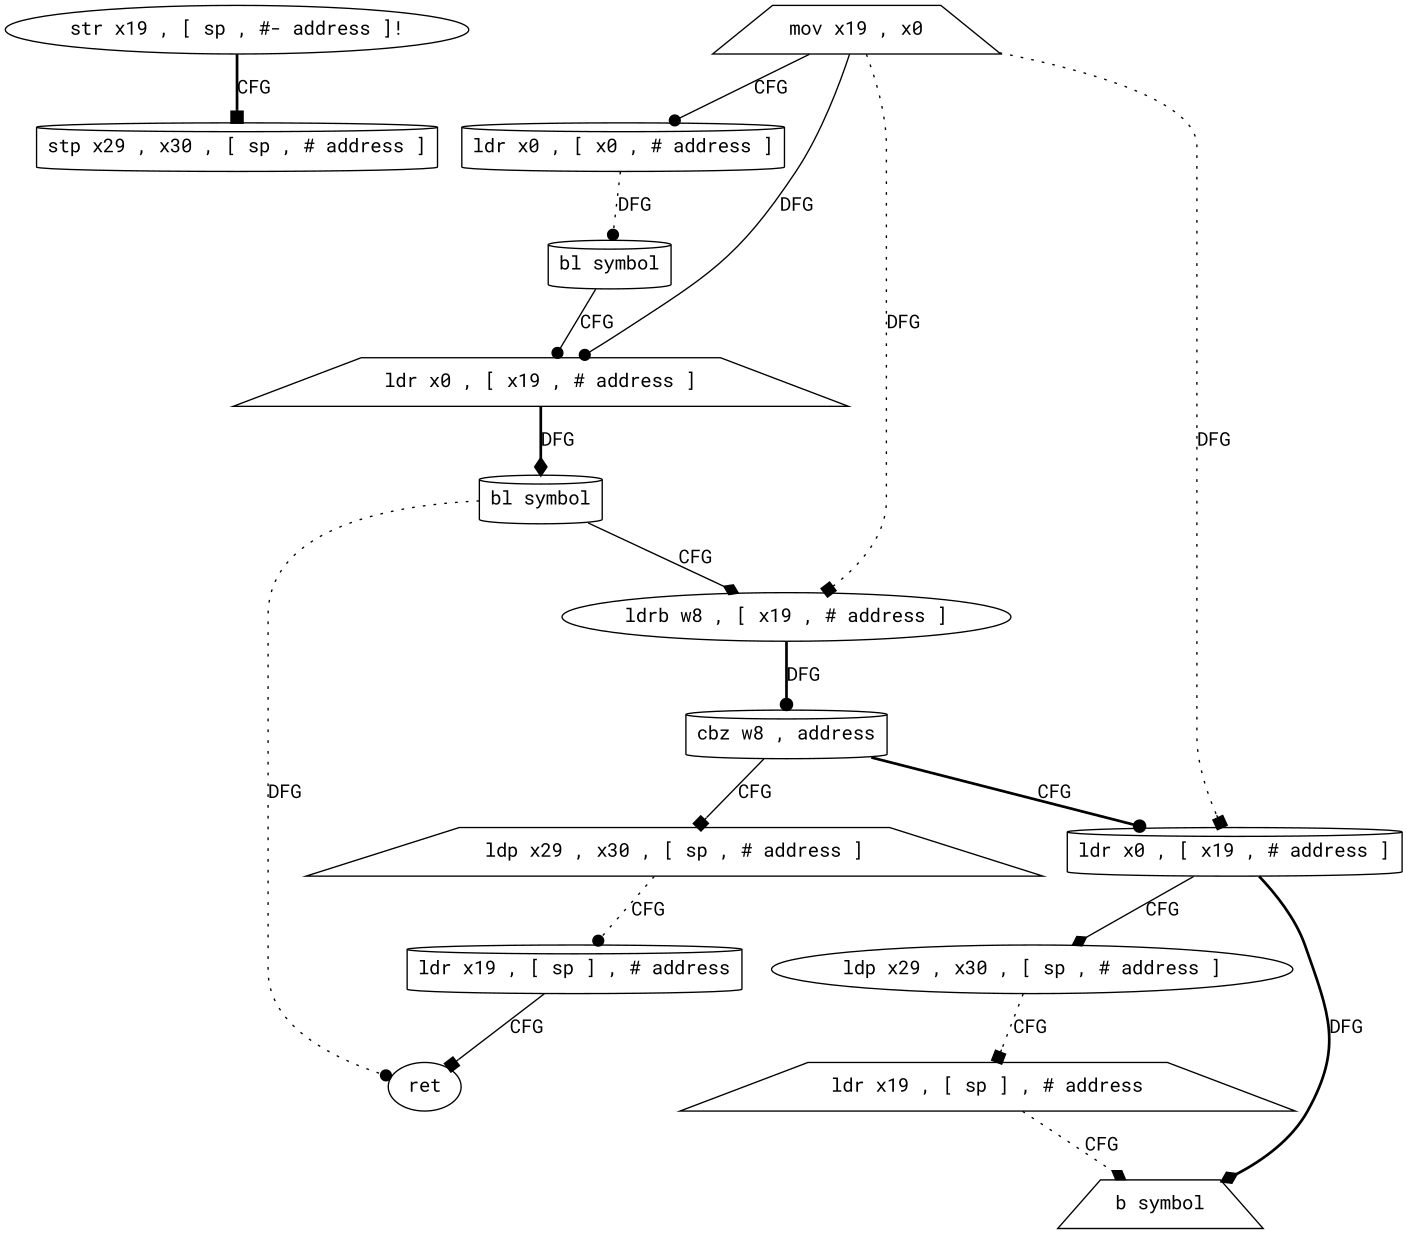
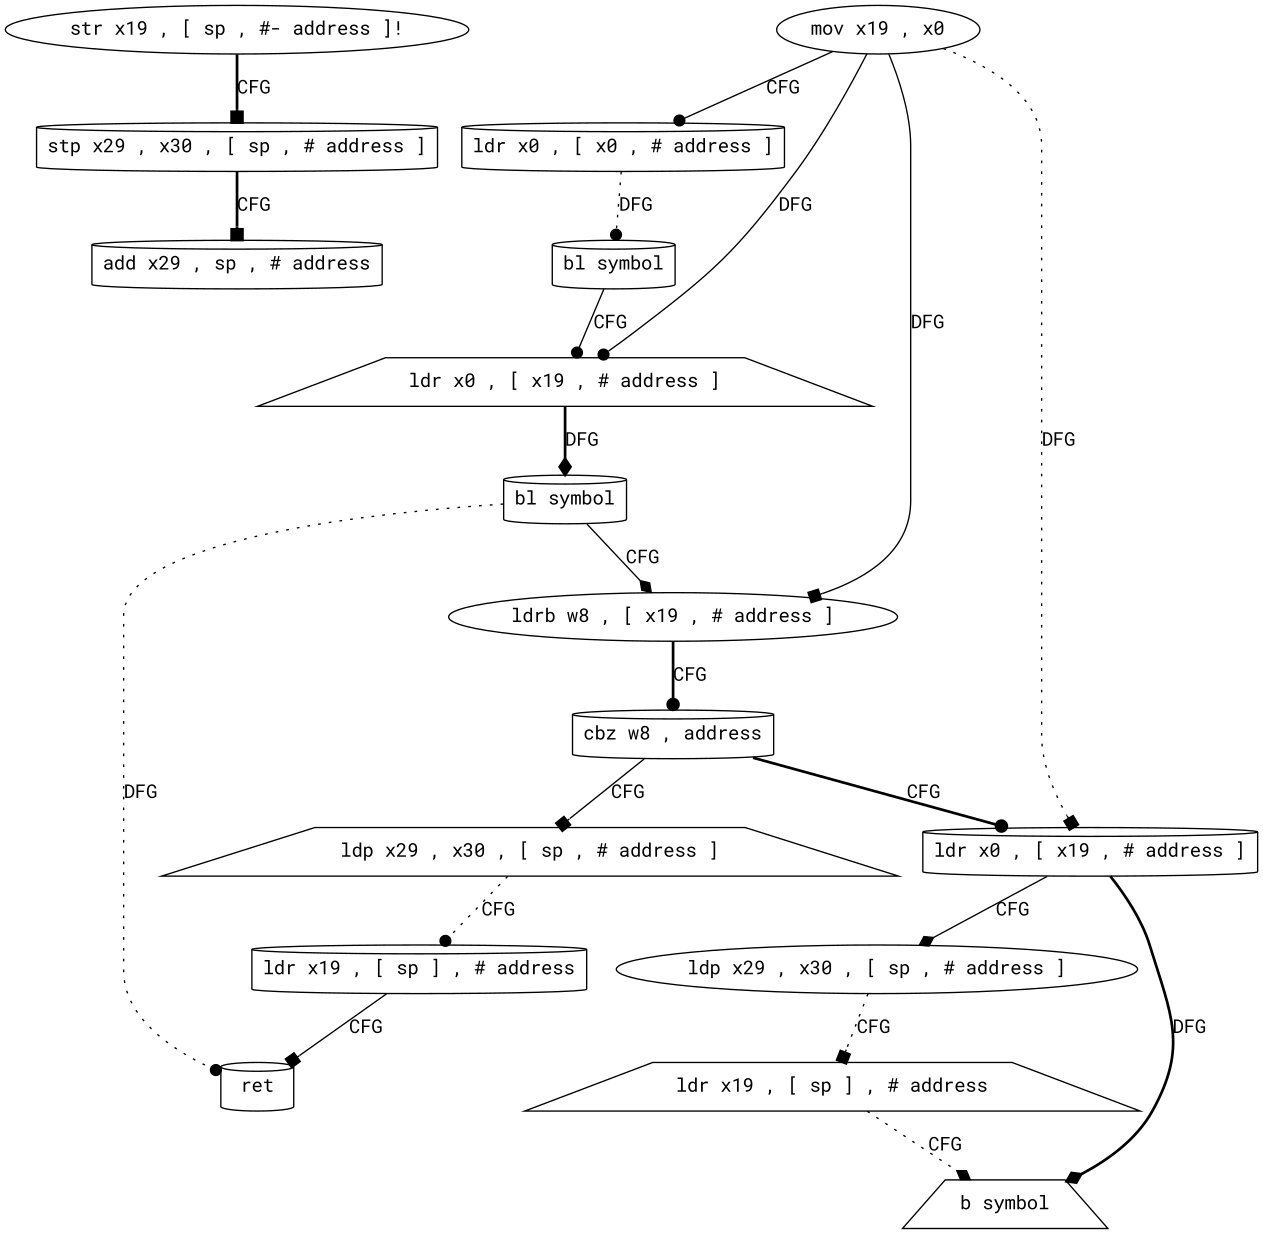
node "mov x19 , x0": shape trapezium -> ellipse
node "add x29 , sp , # address": added
edge "mov x19 , x0" -> "ldrb w8 , [ x19 , # address ]": style dotted -> solid
edge "ldrb w8 , [ x19 , # address ]" -> "cbz w8 , address": label "DFG" -> "CFG"
node "ret": shape ellipse -> cylinder
